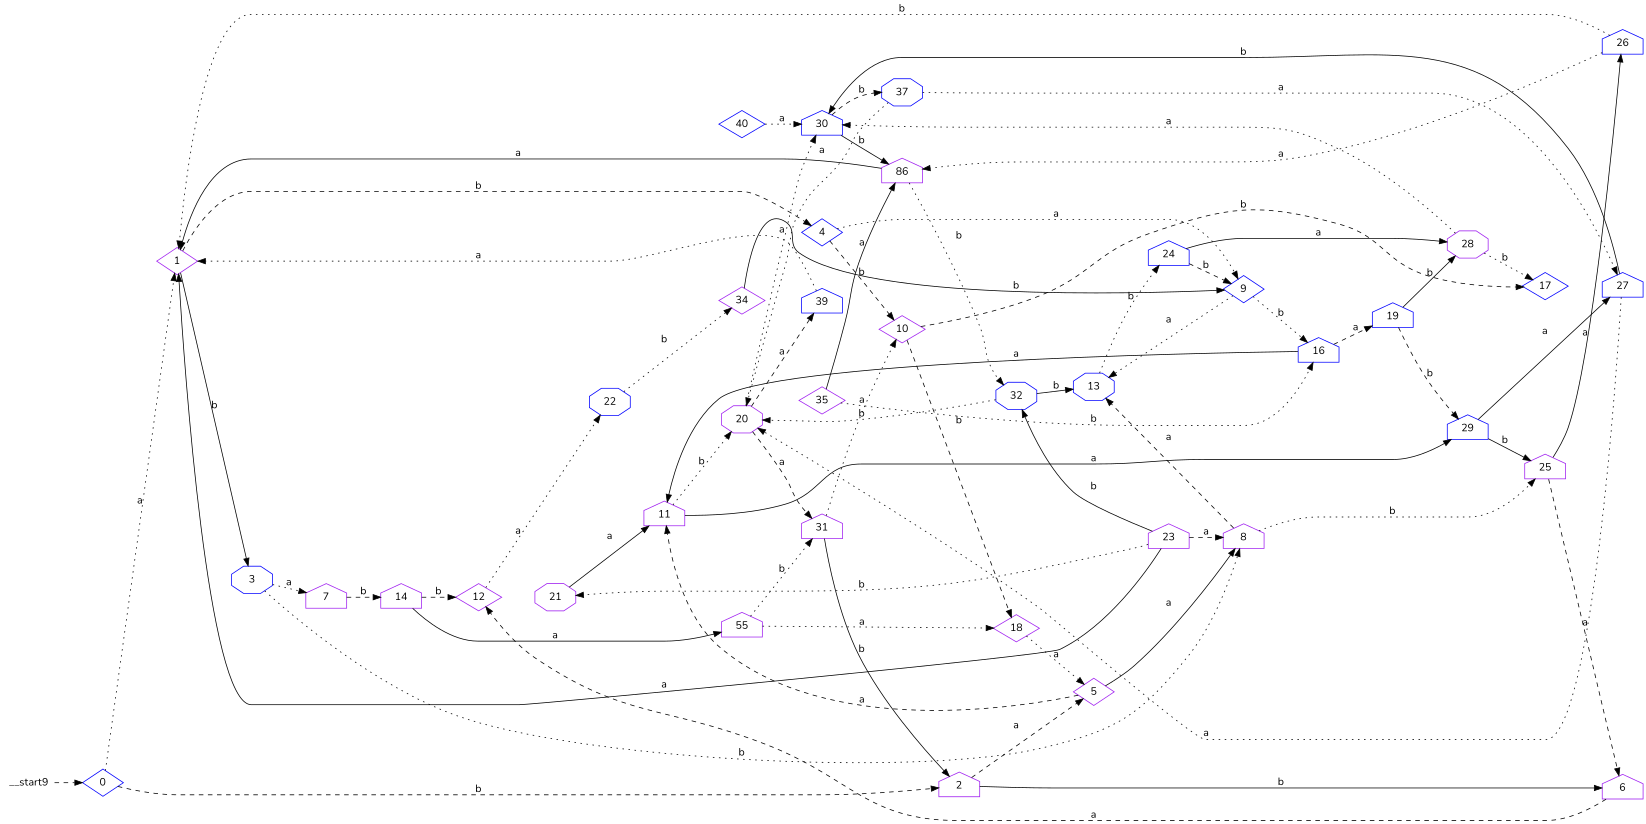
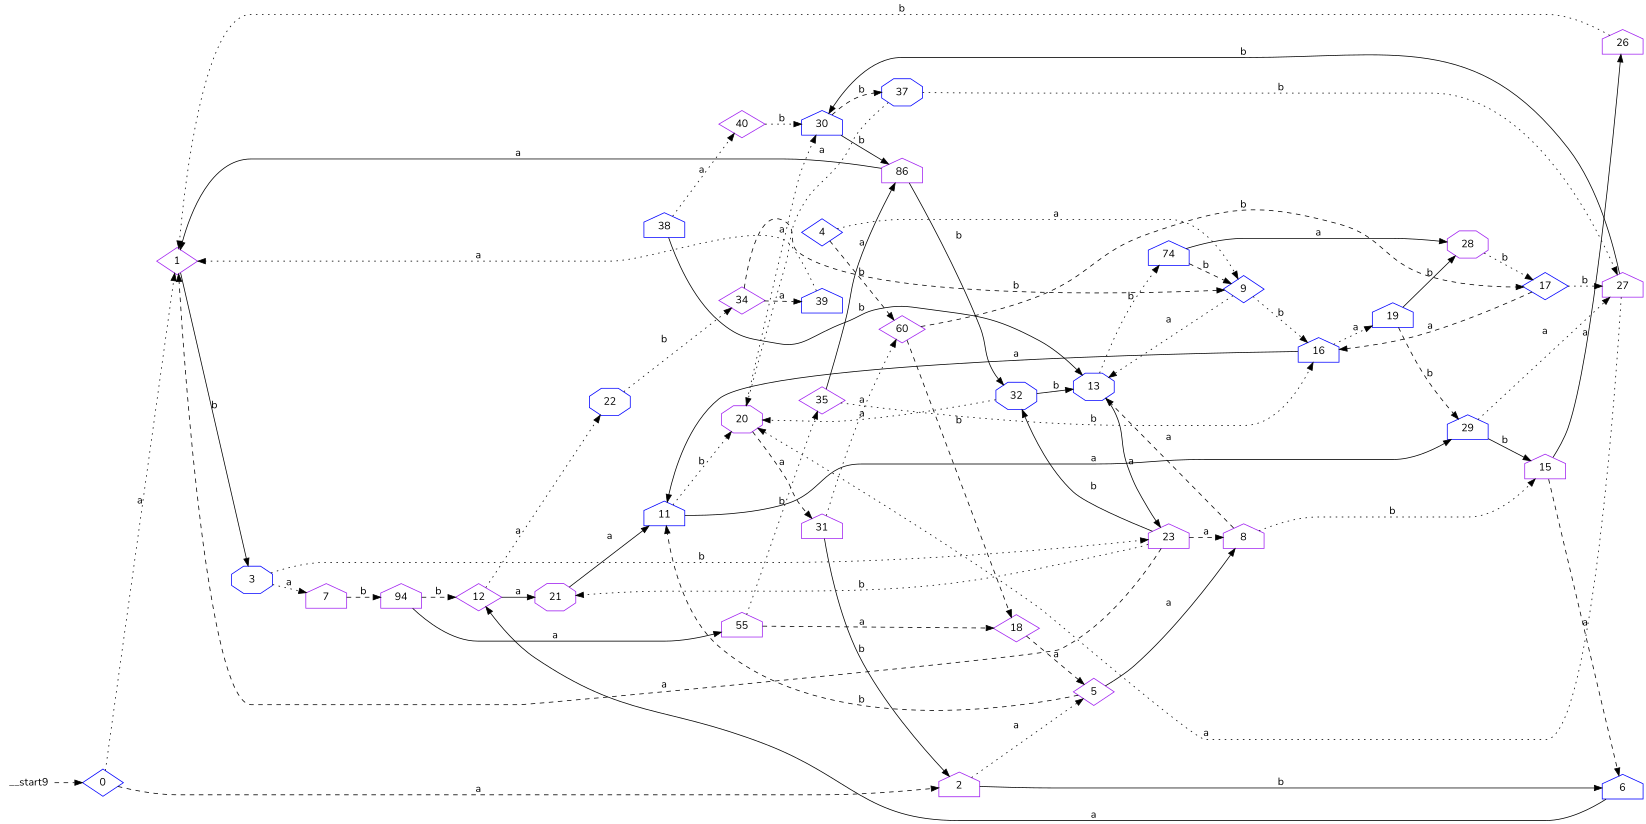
node "26": color blue -> purple
edge "37" -> "27": label "a" -> "b"
edge "40" -> "30": label "a" -> "b"
node "40": color blue -> purple
edge "28" -> "30": removed, label "a"
edge "26" -> "86": removed, label "a"
edge "1" -> "4": removed, label "b"
node "38": added
node "24": label "24" -> "74"
edge "86" -> "32": style dotted -> solid
edge "17" -> "27": added, label "b"
node "27": color blue -> purple
edge "34" -> "9": style solid -> dashed
edge "17" -> "16": added, label "a"
node "10": label "10" -> "60"
edge "16" -> "19": style dashed -> dotted
edge "29" -> "27": style solid -> dotted
edge "20" -> "39": now "34" -> "39"
edge "32" -> "20": label "b" -> "a"
edge "13" -> "23": added, label "a"
node "25": label "25" -> "15"
node "11": color purple -> blue
edge "55" -> "31": now "55" -> "35"
node "14": label "14" -> "94"
edge "12" -> "21": added, label "a"
edge "55" -> "18": style dotted -> dashed
edge "18" -> "5": style dotted -> dashed
edge "5" -> "11": label "a" -> "b"
edge "23" -> "1": style solid -> dashed
edge "2" -> "5": style dashed -> dotted
edge "3" -> "8": now "3" -> "23"
node "6": color purple -> blue
edge "0" -> "2": label "b" -> "a"
edge "6" -> "12": style dashed -> solid
